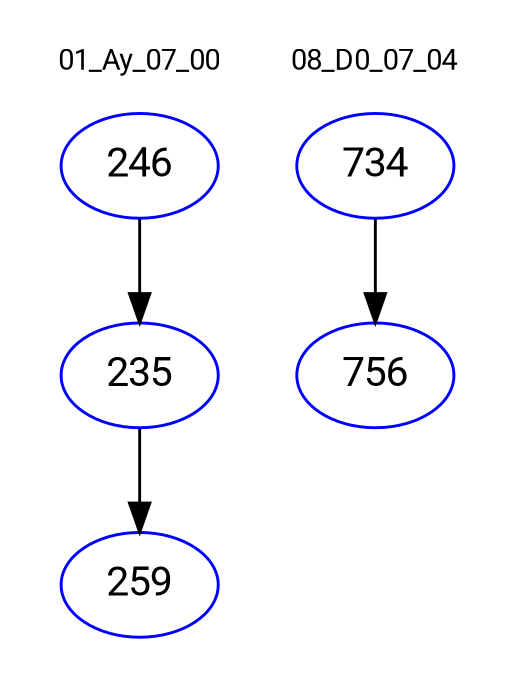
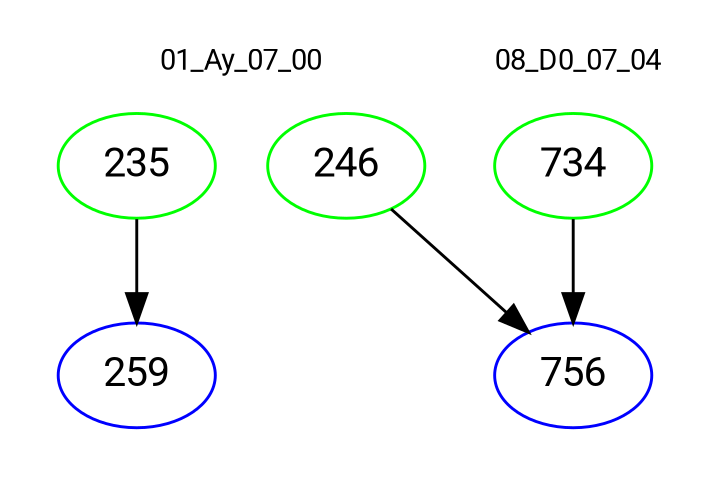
node "246": color blue -> green
node "734": color blue -> green
edge "246" -> "235": now "246" -> "756"
node "235": color blue -> green
